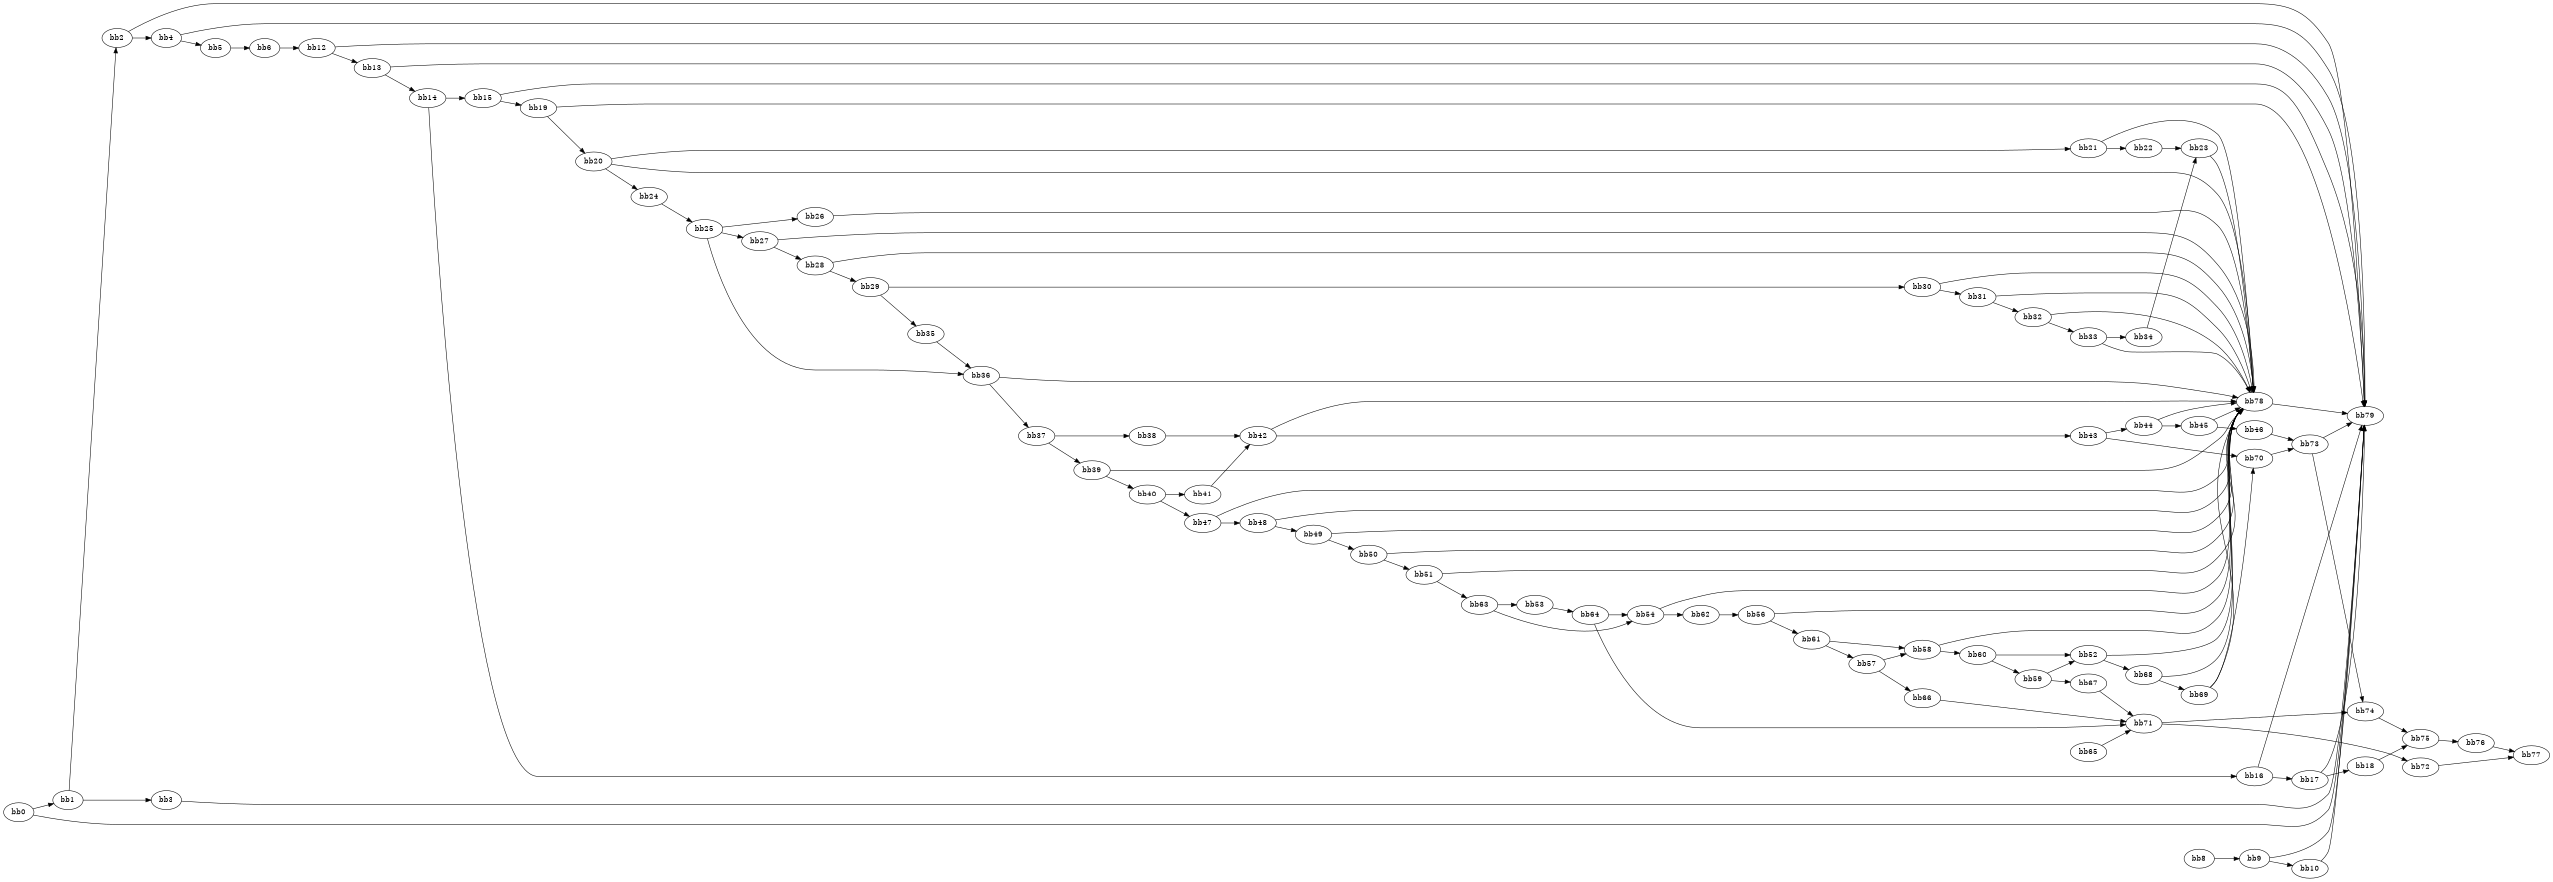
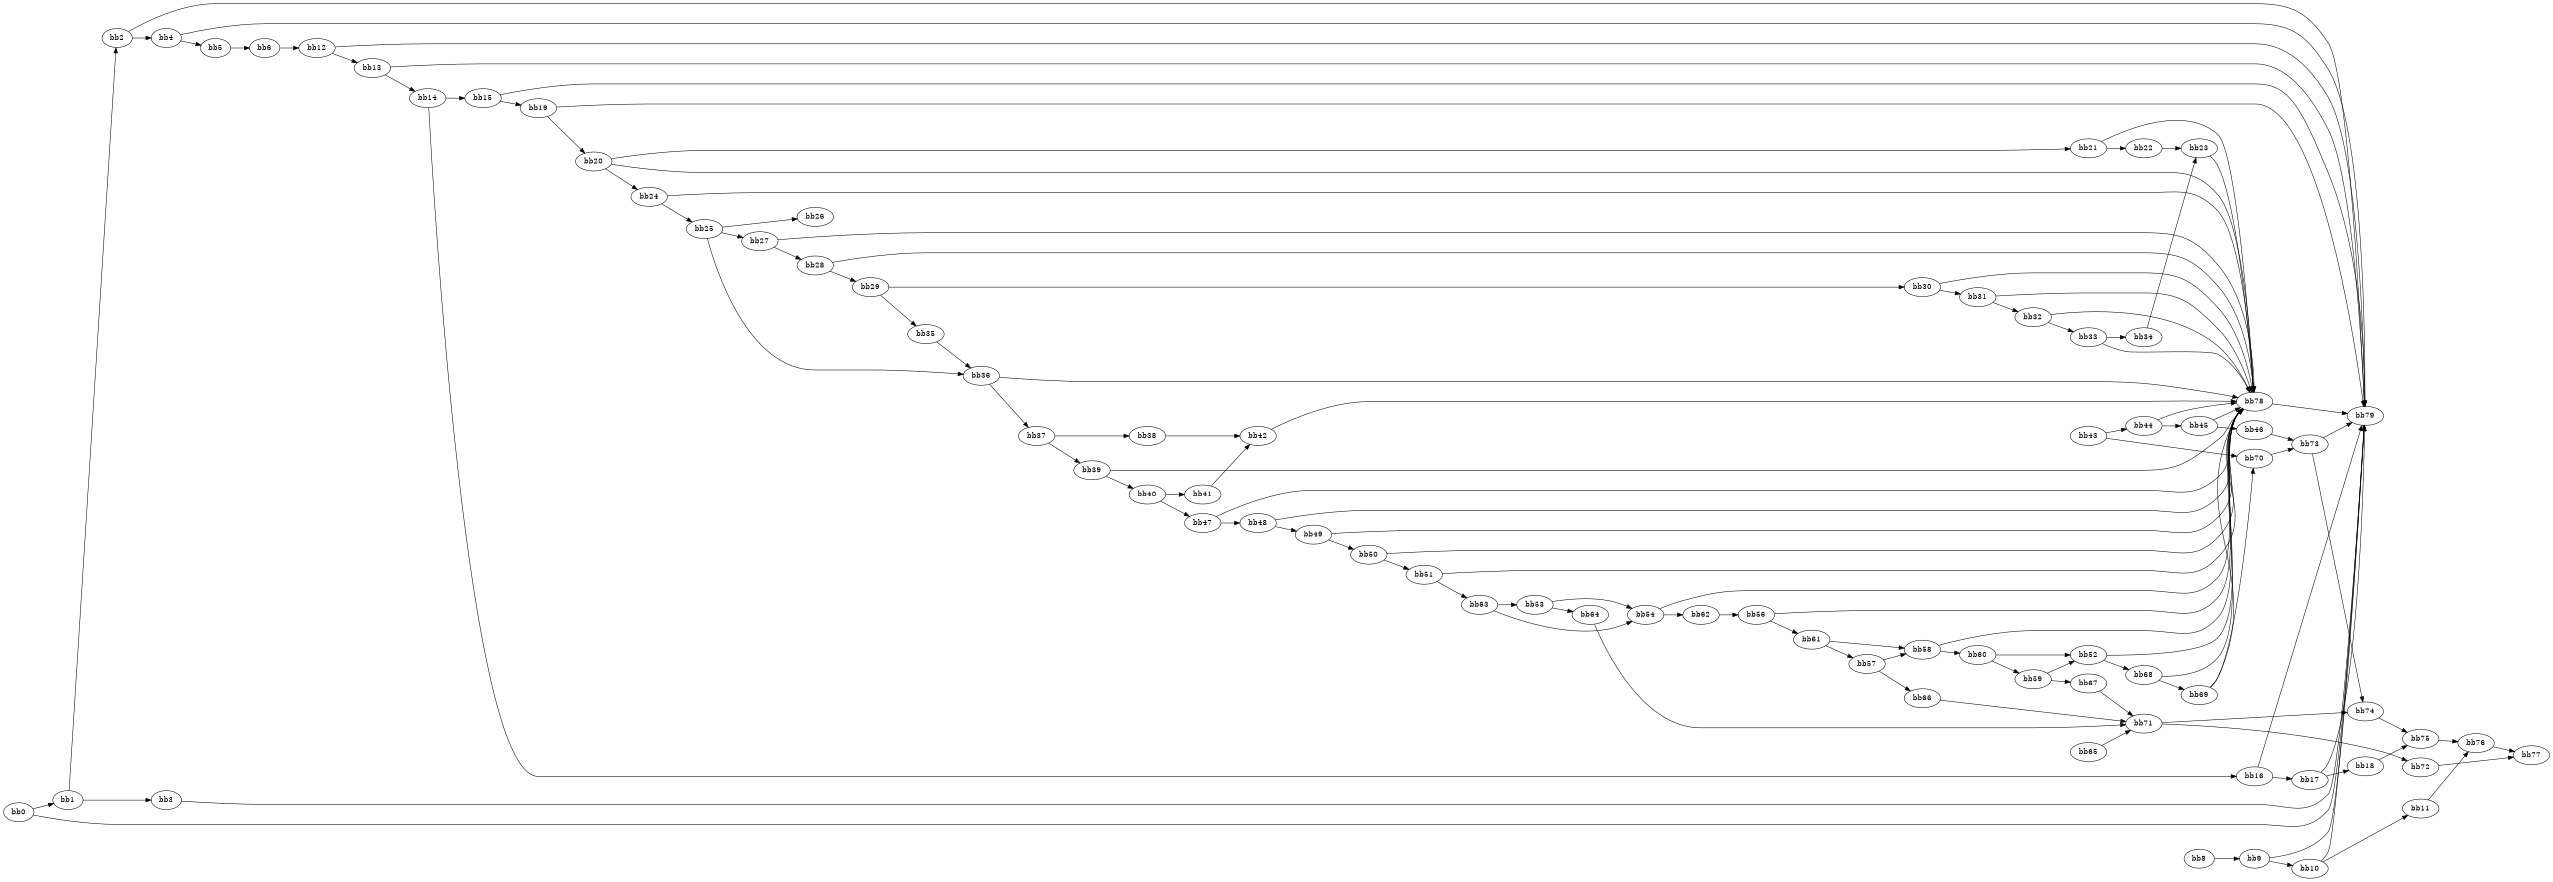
edge "bb26" -> "bb78": now "bb24" -> "bb78"
edge "bb42" -> "bb43": removed
edge "bb64" -> "bb54": now "bb53" -> "bb54"
node "bb11": added
